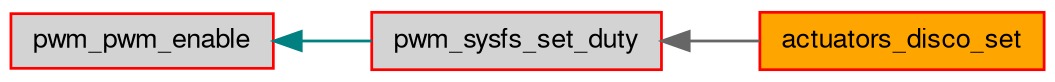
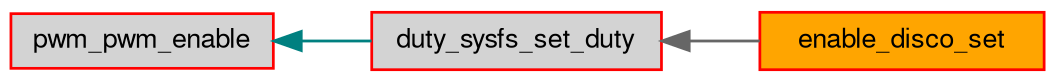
node "pwm_sysfs_set_duty": label "pwm_sysfs_set_duty" -> "duty_sysfs_set_duty"
node "actuators_disco_set": label "actuators_disco_set" -> "enable_disco_set"
